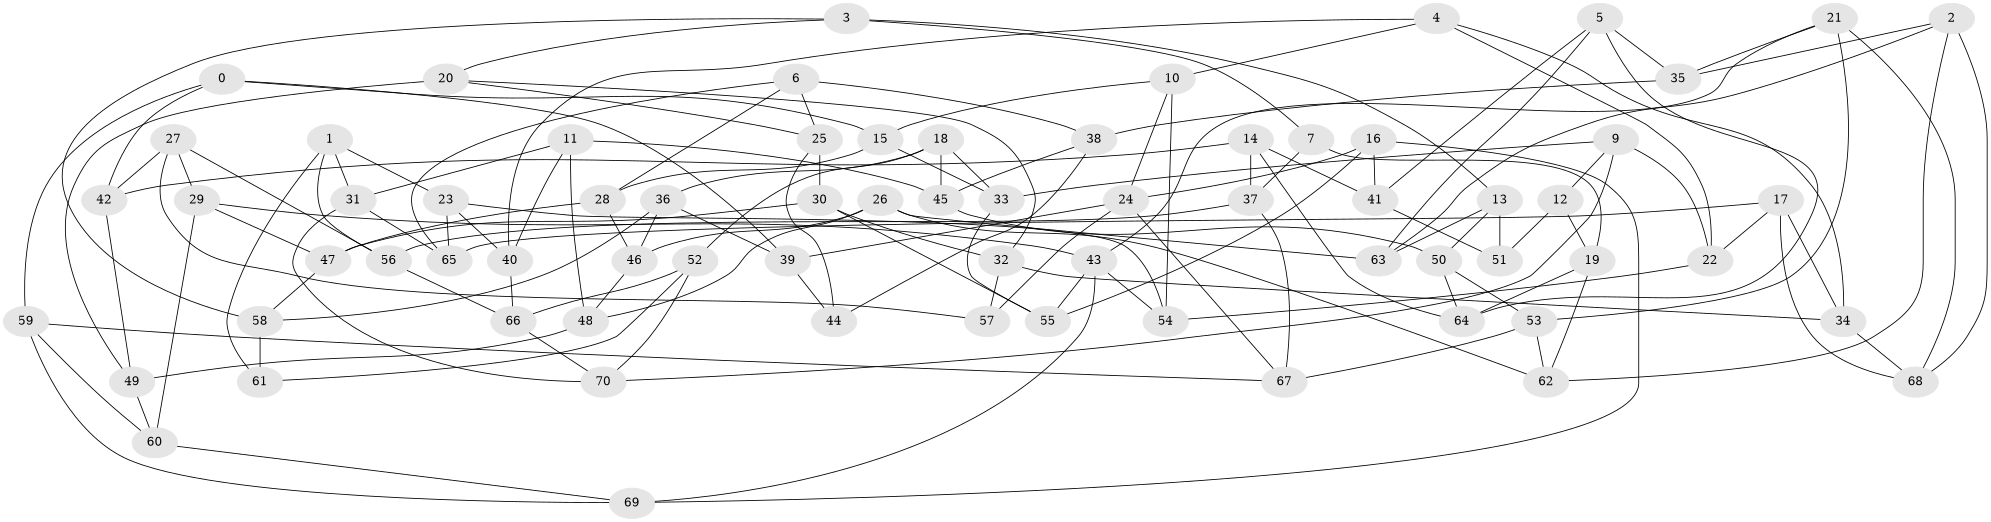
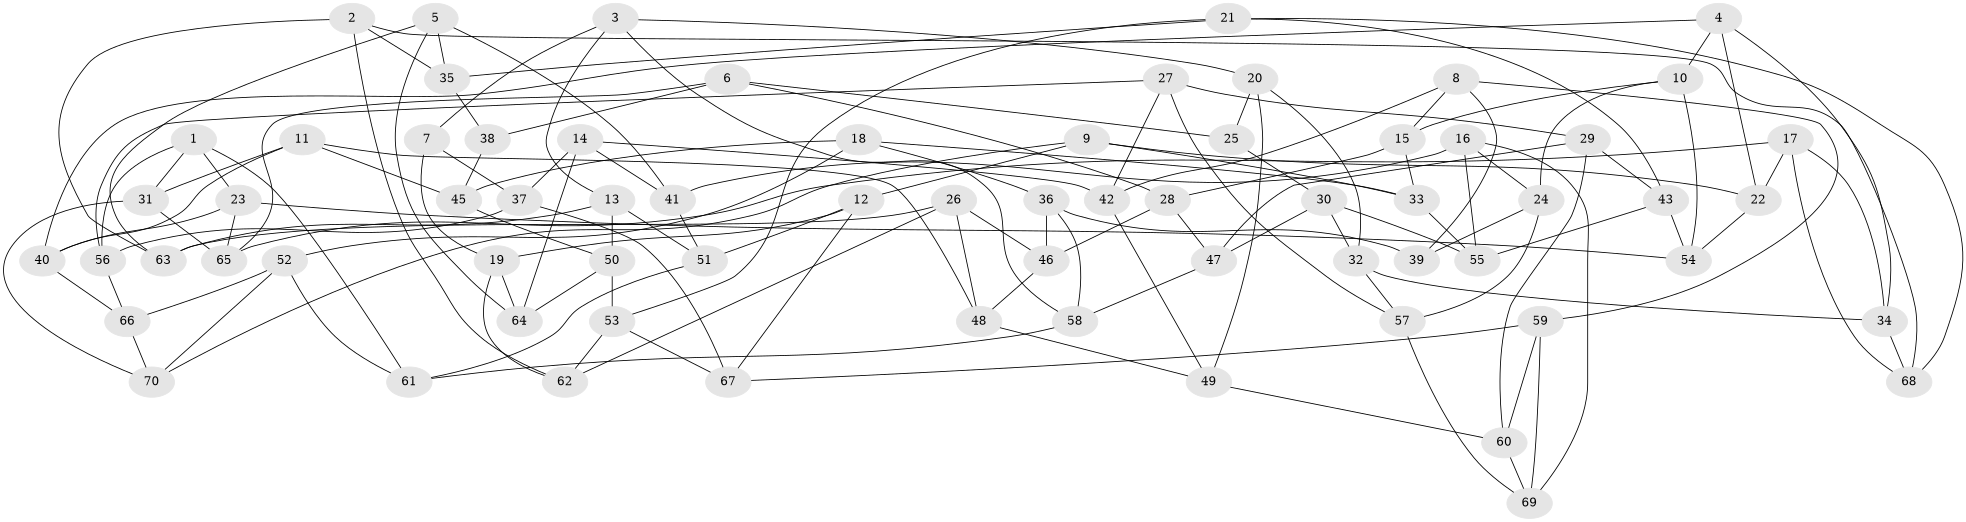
node "0": label "0" -> "8"
edge "24" -- "67": now "12" -- "67"
node "44": removed
edge "51" -- "61": added
edge "43" -- "69": now "57" -- "69"
